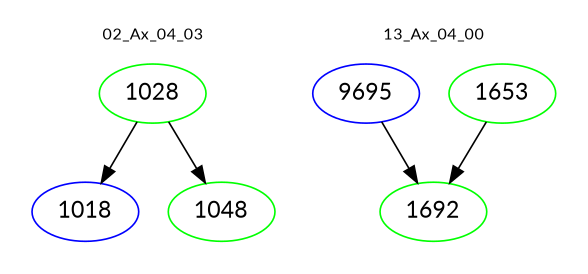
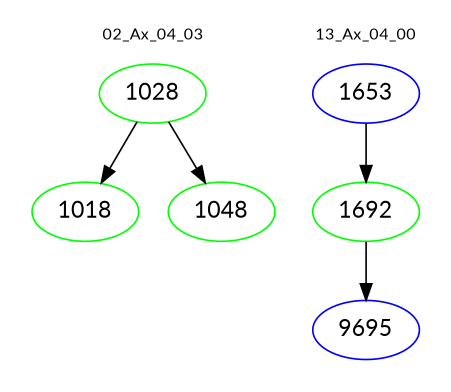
node "1653": color green -> blue
edge "9695" -> "1692": reversed
node "1018": color blue -> green
